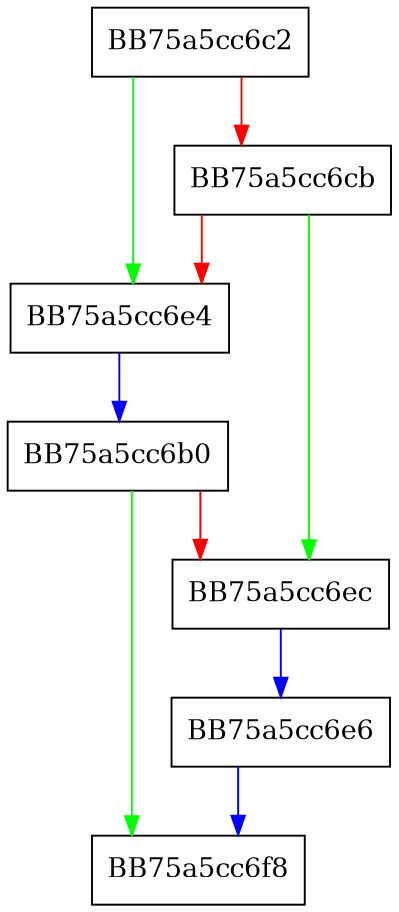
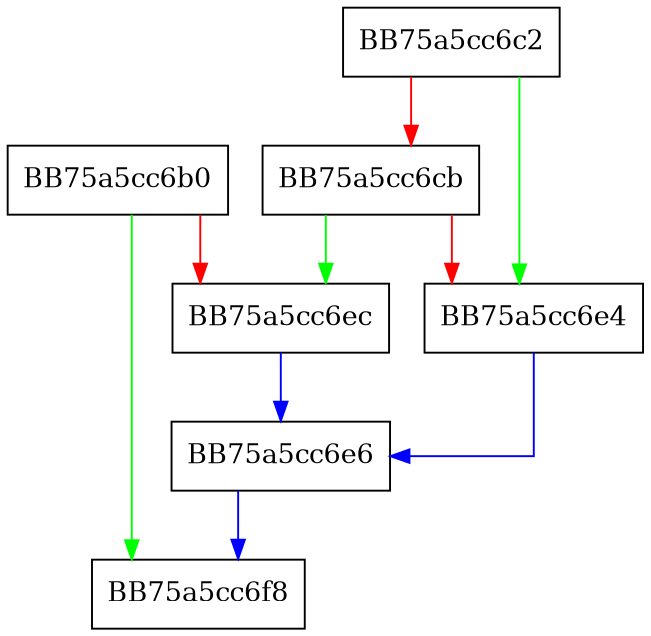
edge "BB75a5cc6e4" -> "BB75a5cc6b0": now "BB75a5cc6e4" -> "BB75a5cc6e6"
